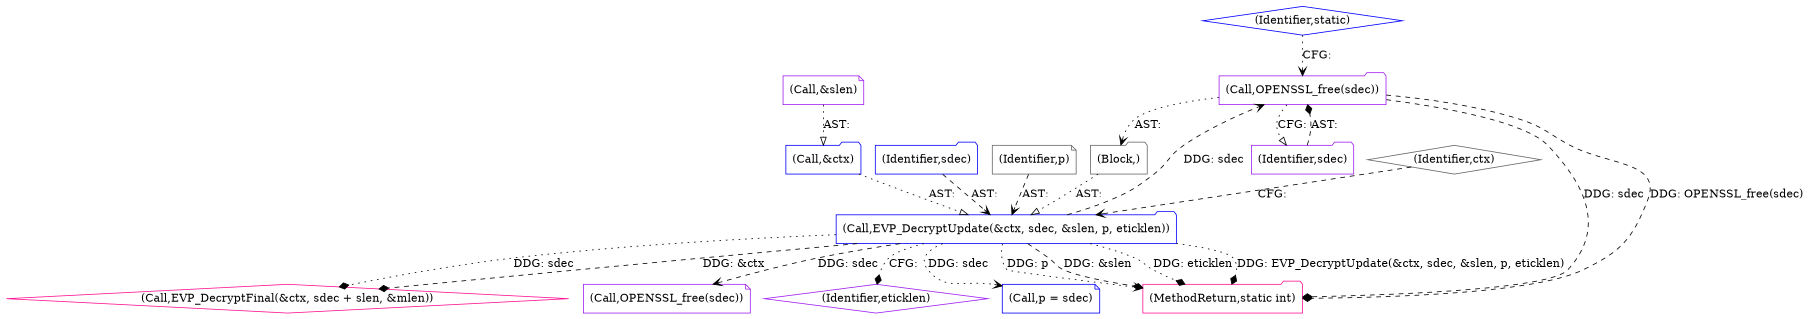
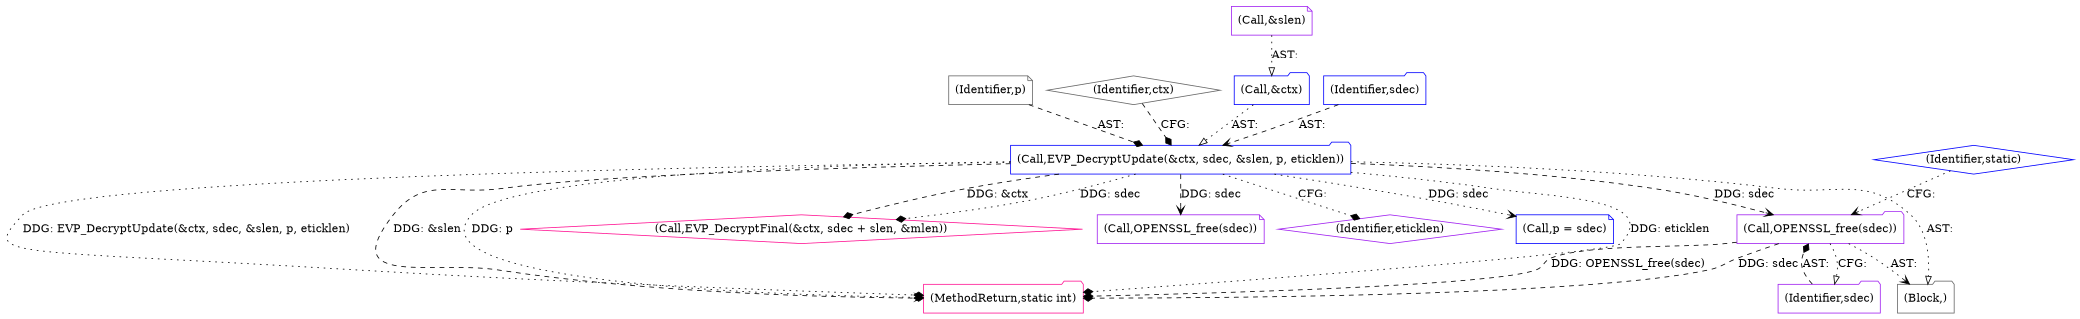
edge "(Identifier,ctx)" -> "(Call,EVP_DecryptUpdate(&ctx, sdec, &slen, p, eticklen))": arrowhead vee -> diamond
edge "(Identifier,p)" -> "(Call,EVP_DecryptUpdate(&ctx, sdec, &slen, p, eticklen))": arrowhead vee -> diamond
edge "(Block,)" -> "(Call,EVP_DecryptUpdate(&ctx, sdec, &slen, p, eticklen))": reversed
